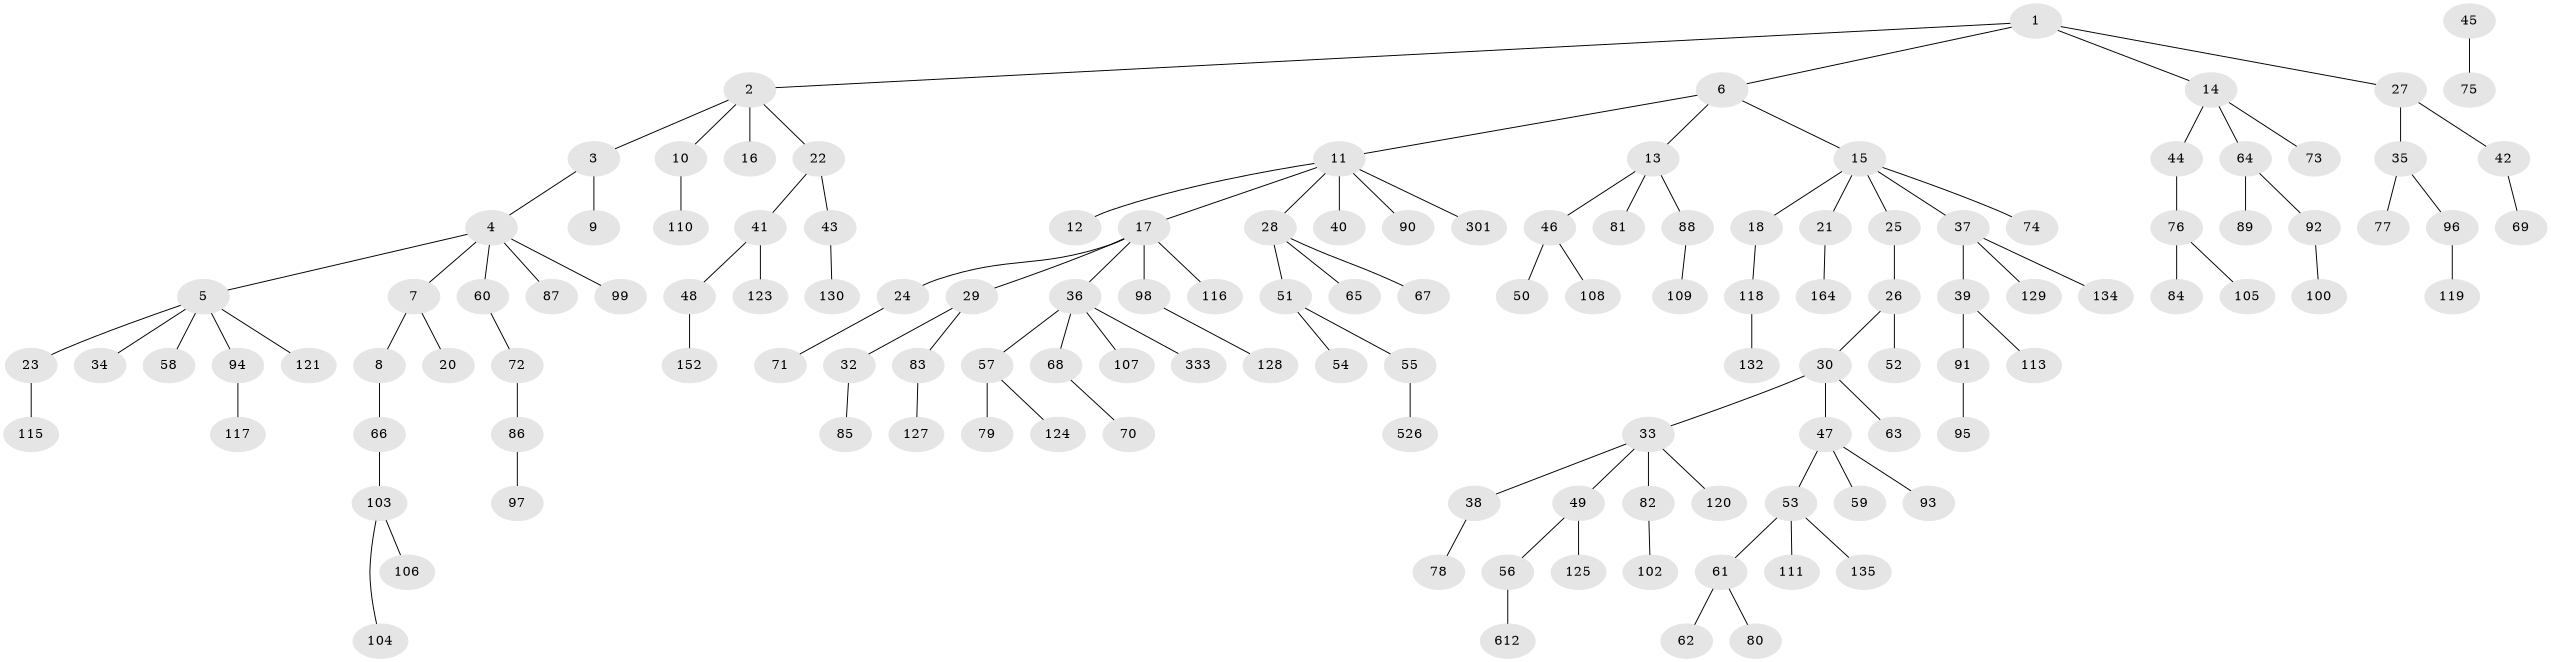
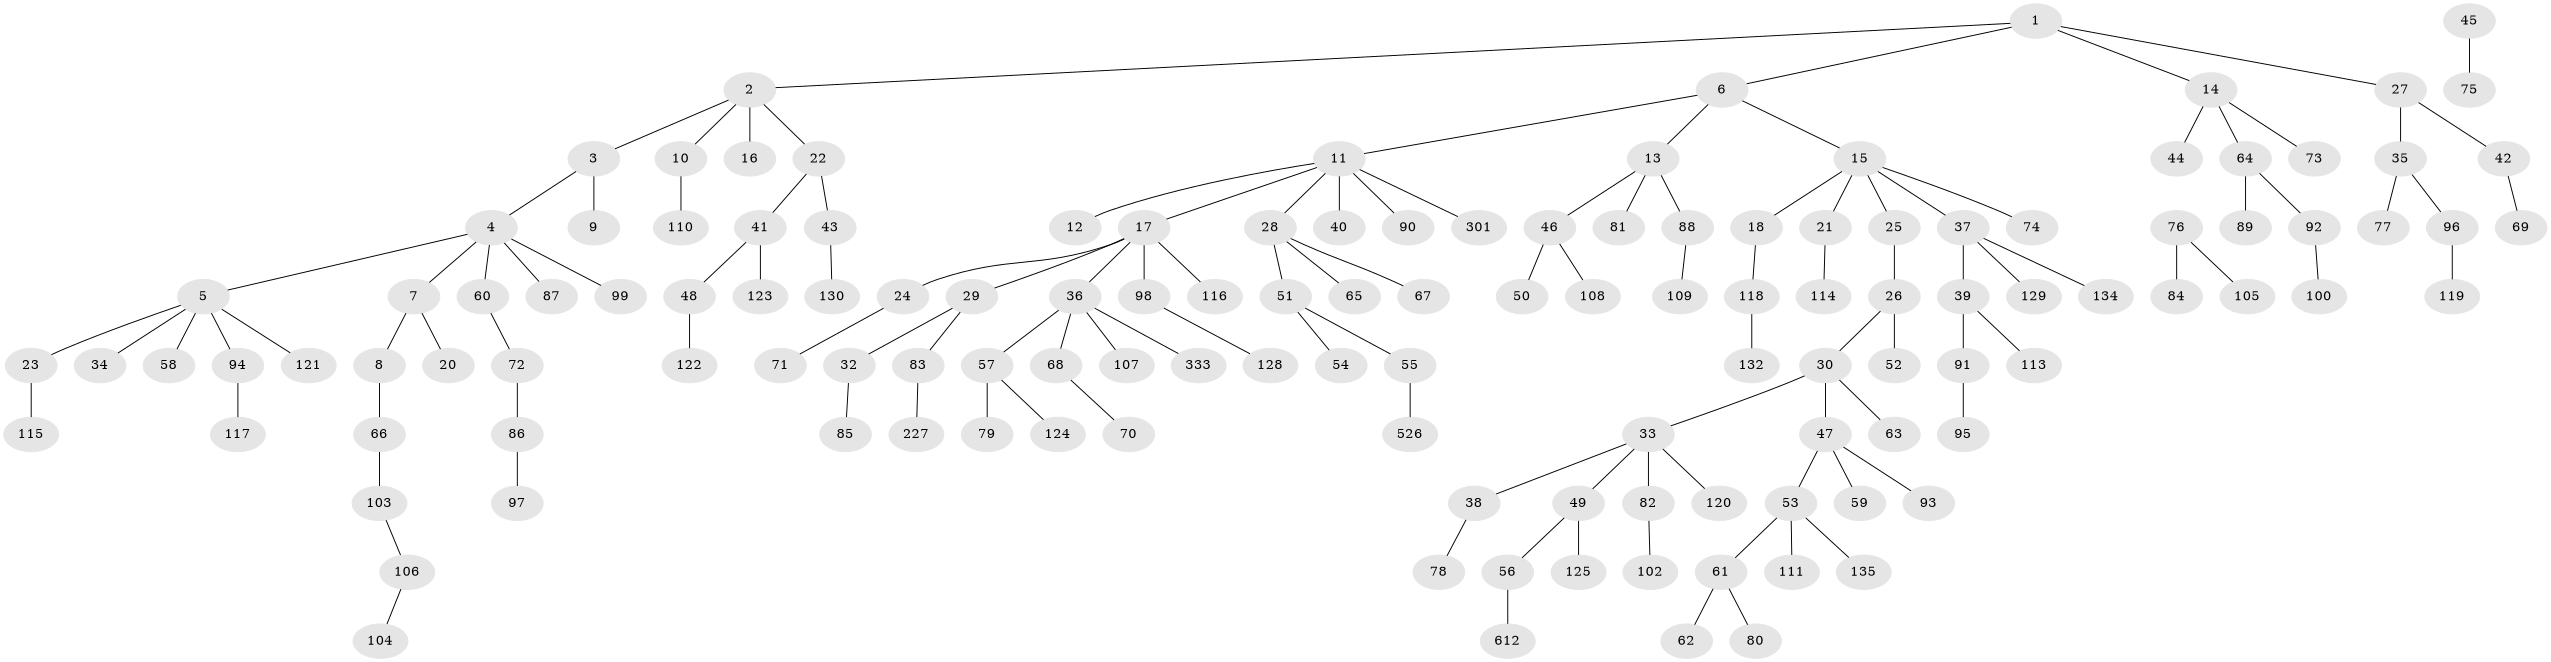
edge "44" -- "76": removed
node "164": label "164" -> "114"
node "152": label "152" -> "122"
node "127": label "127" -> "227"
edge "103" -- "104": now "106" -- "104"
